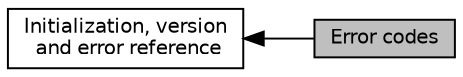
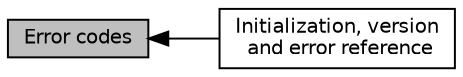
edge "Error codes" -> "Initialization, version and error reference": reversed
